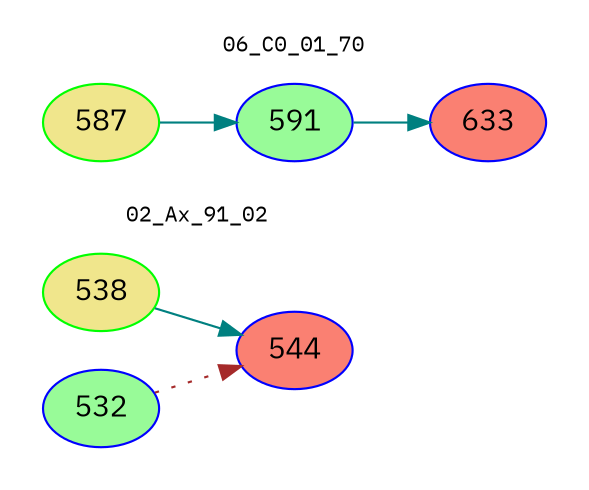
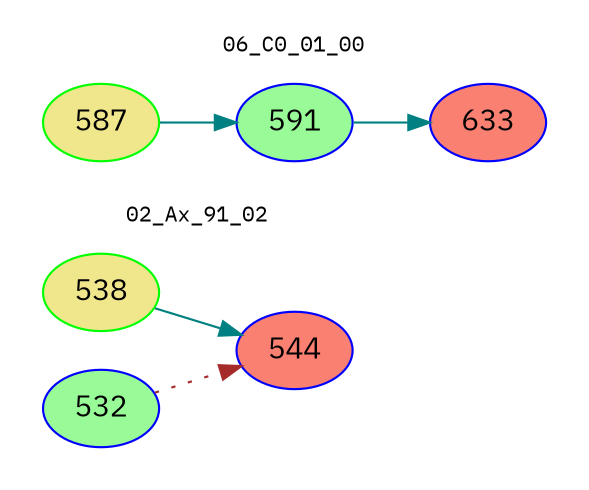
cluster "06_C0_01_70": label "06_C0_01_70" -> "06_C0_01_00"
